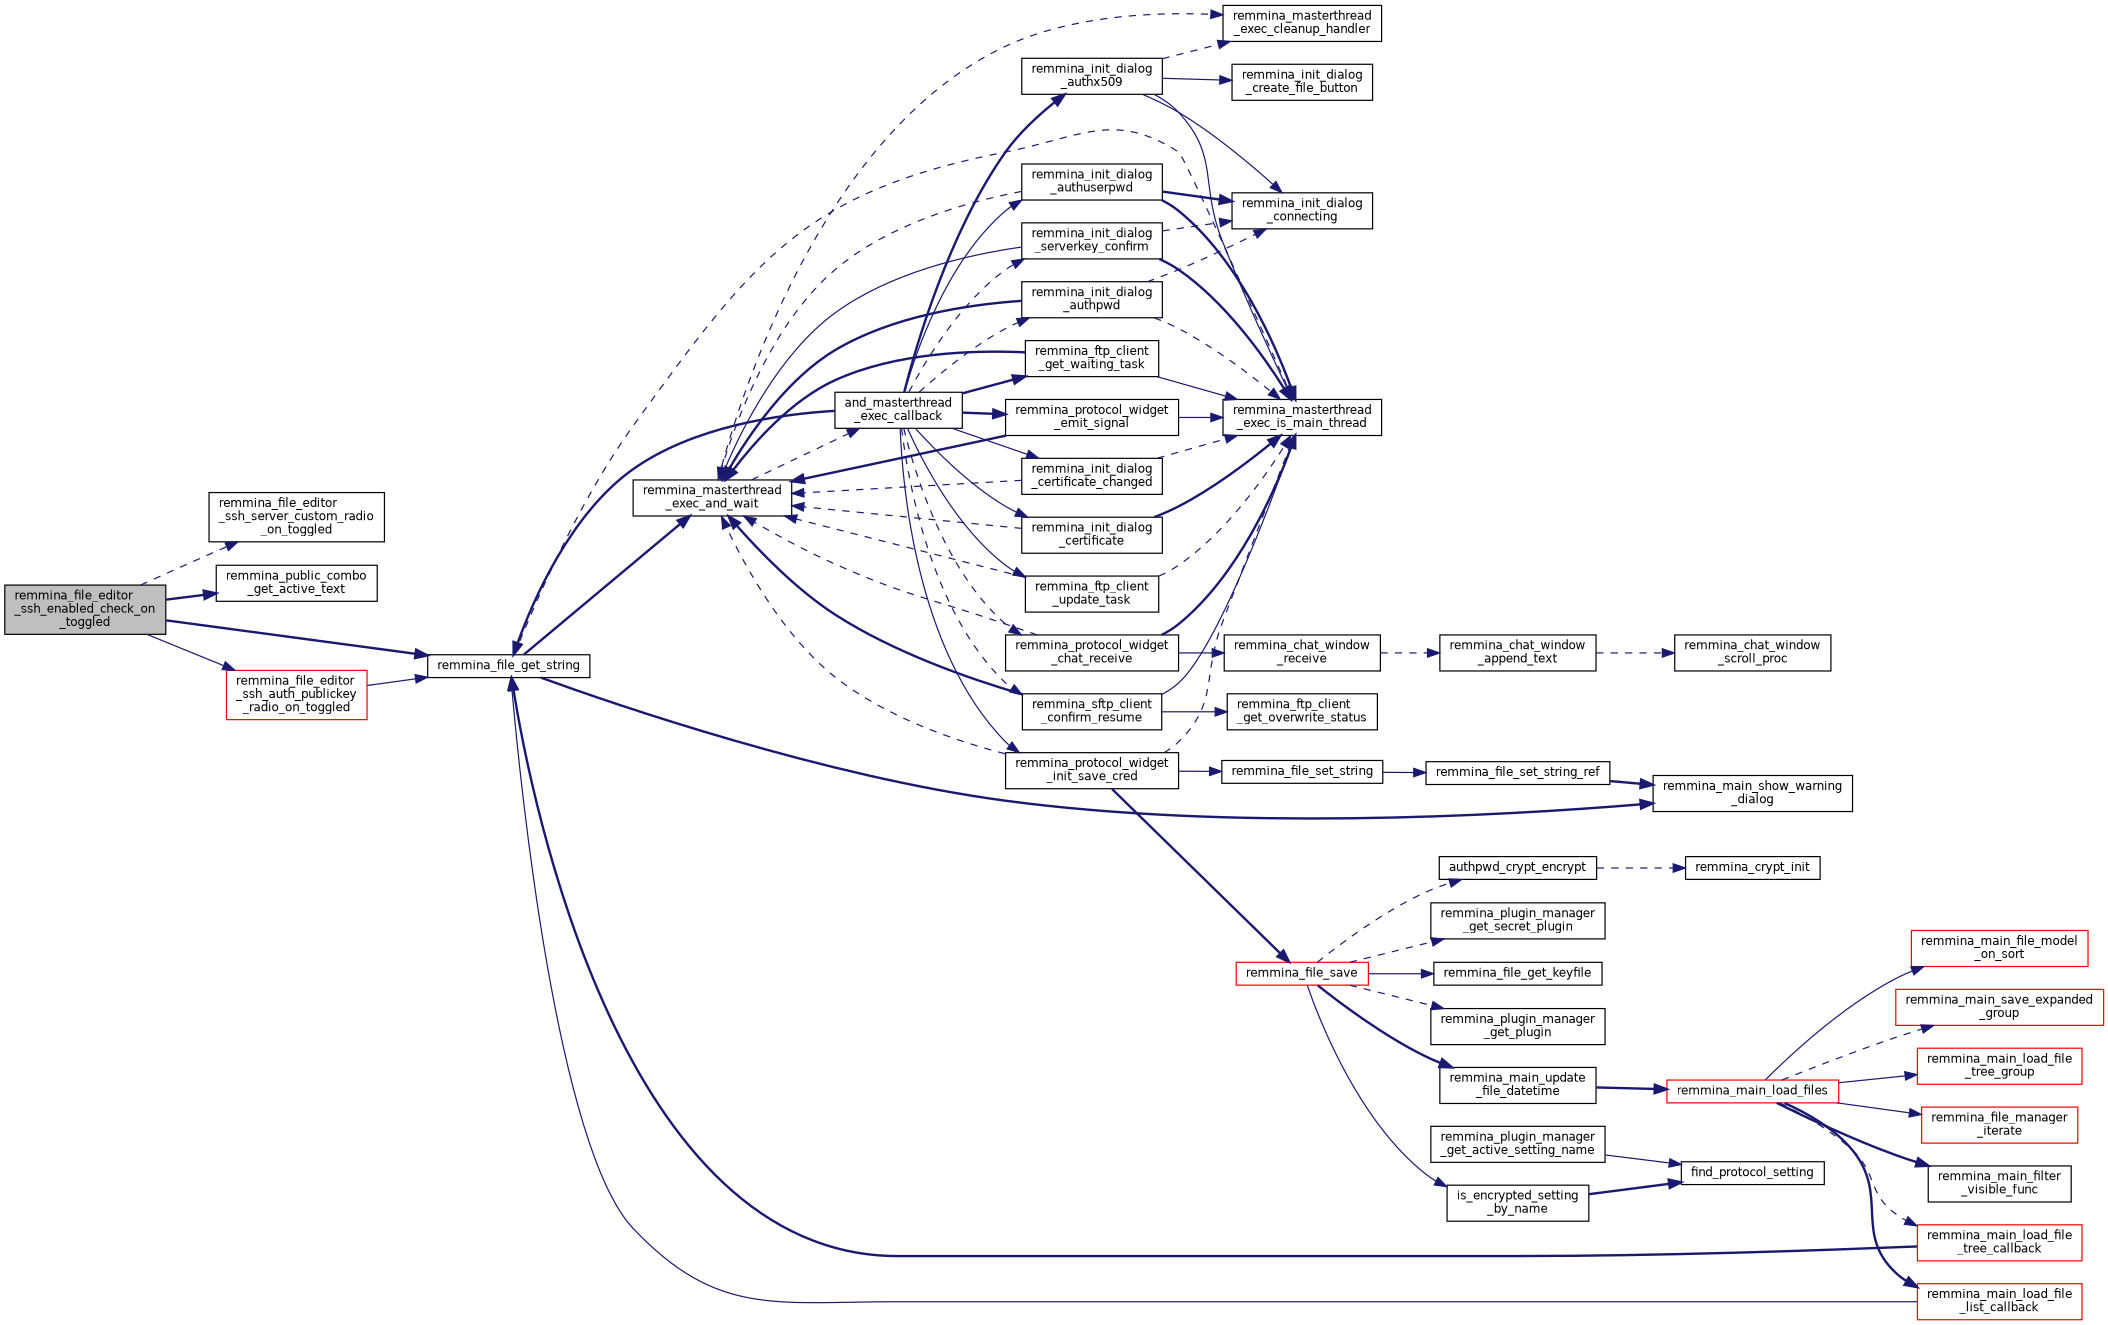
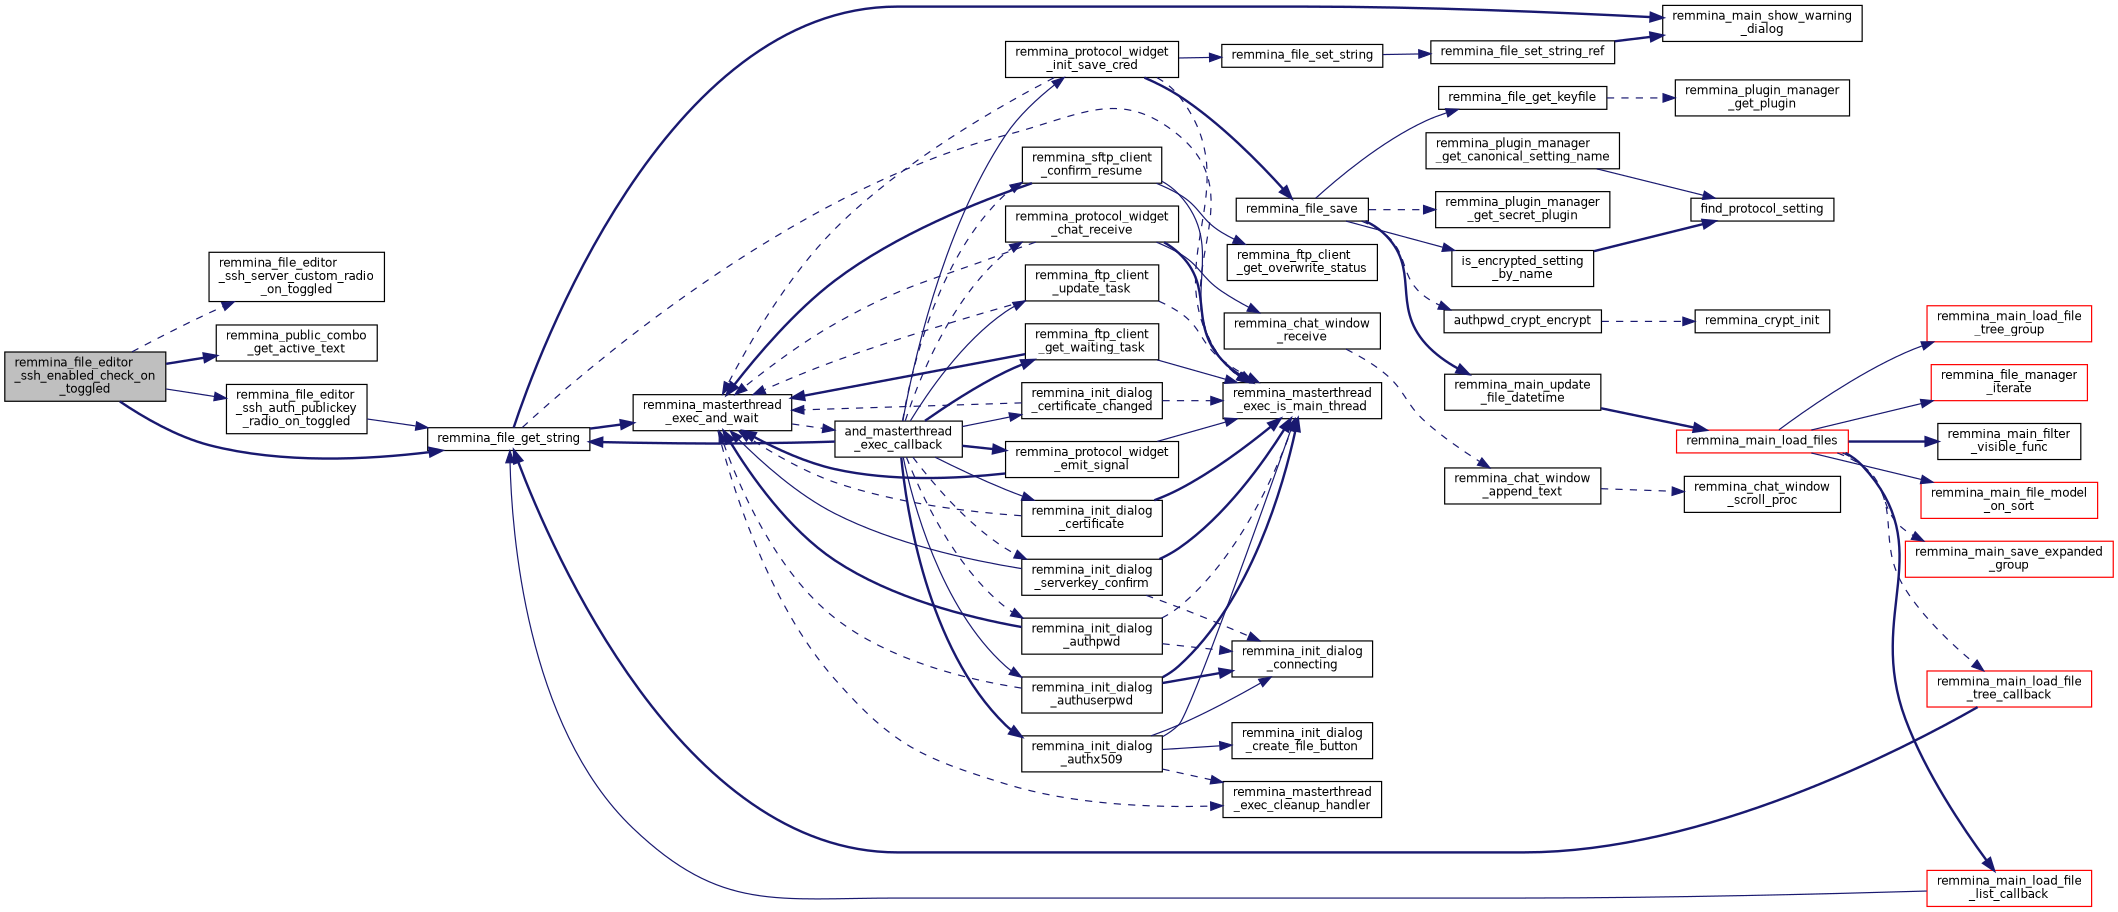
node "remmina_file_editor _ssh_auth_publickey _radio_on_toggled": color red -> black
node "remmina_file_save": color red -> black
edge "remmina_file_save" -> "remmina_plugin_manager _get_plugin": now "remmina_file_get_keyfile" -> "remmina_plugin_manager _get_plugin"
node "remmina_plugin_manager _get_active_setting_name": label "remmina_plugin_manager _get_active_setting_name" -> "remmina_plugin_manager _get_canonical_setting_name"
